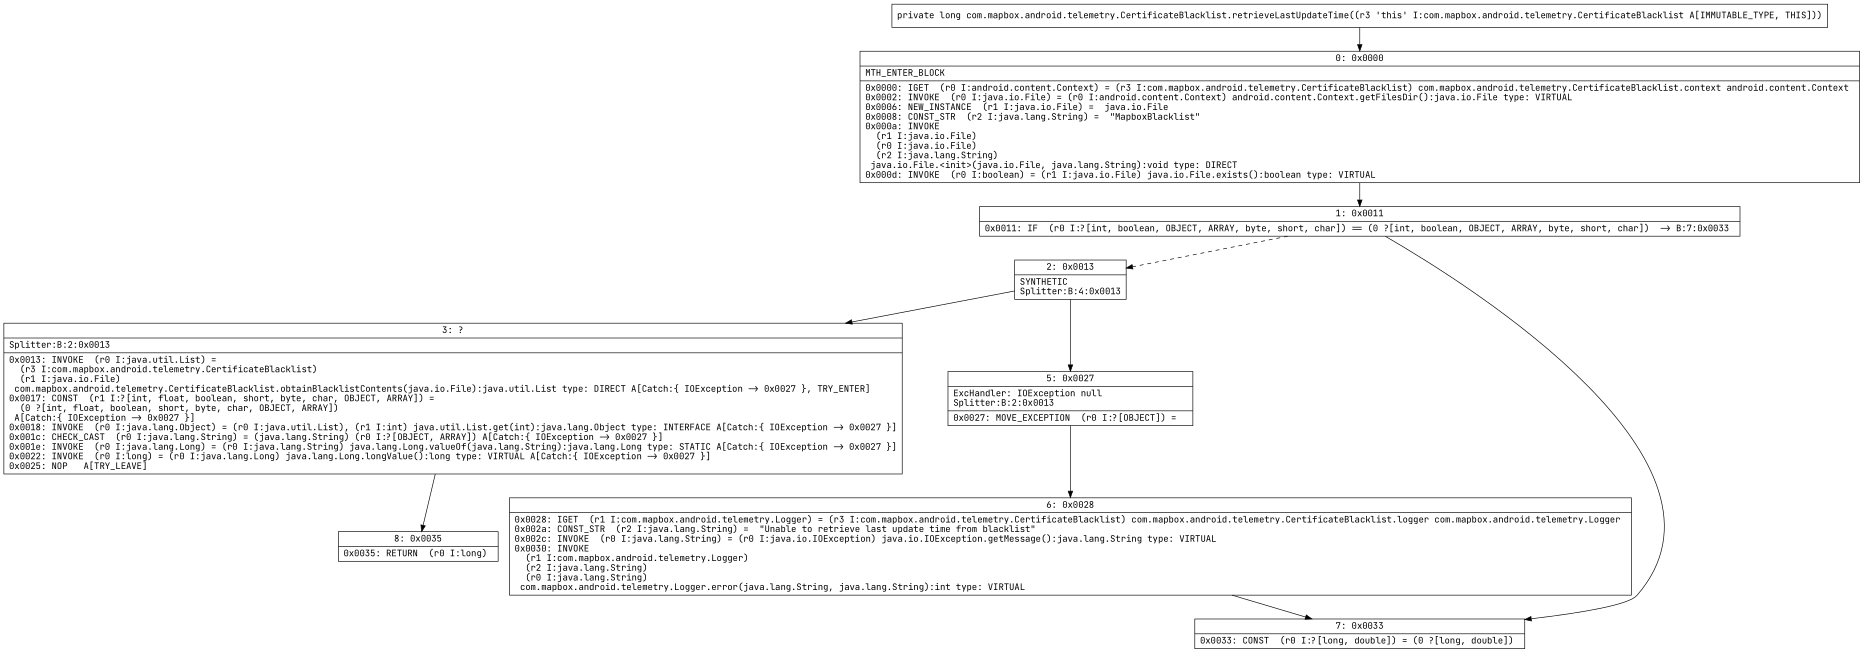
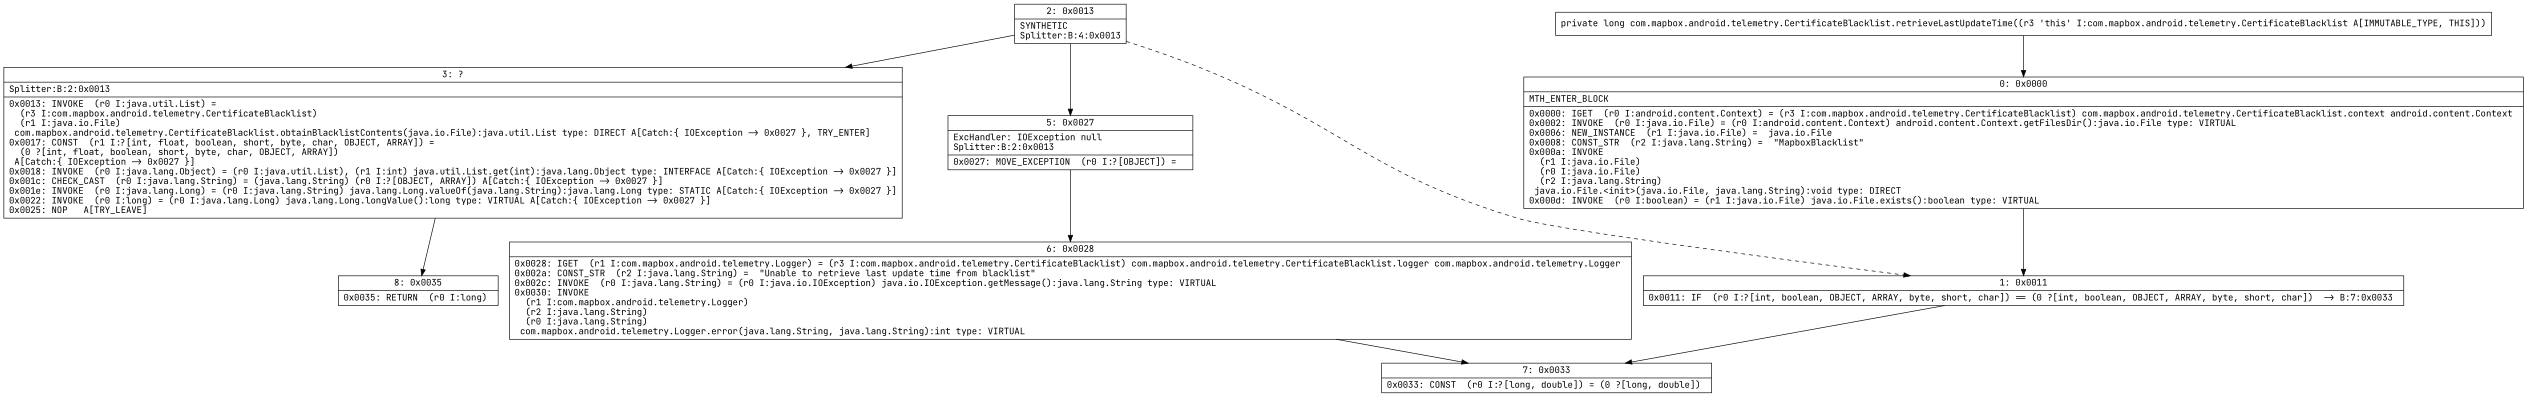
edge "1: 0x0011" -> "2: 0x0013": reversed
